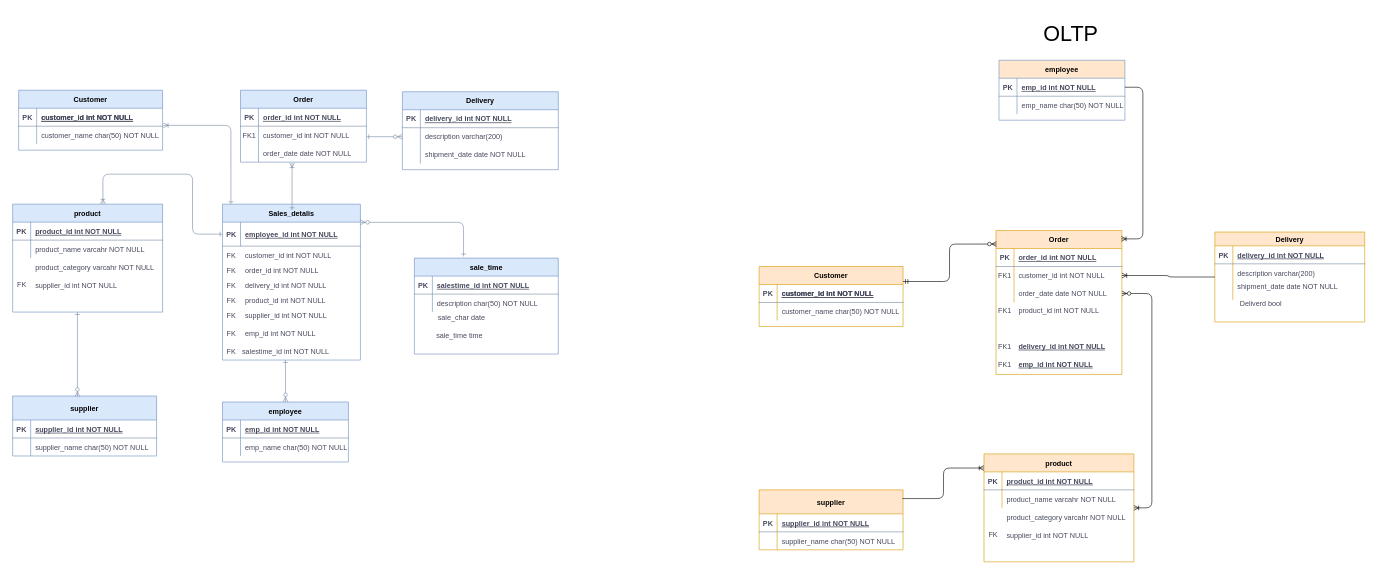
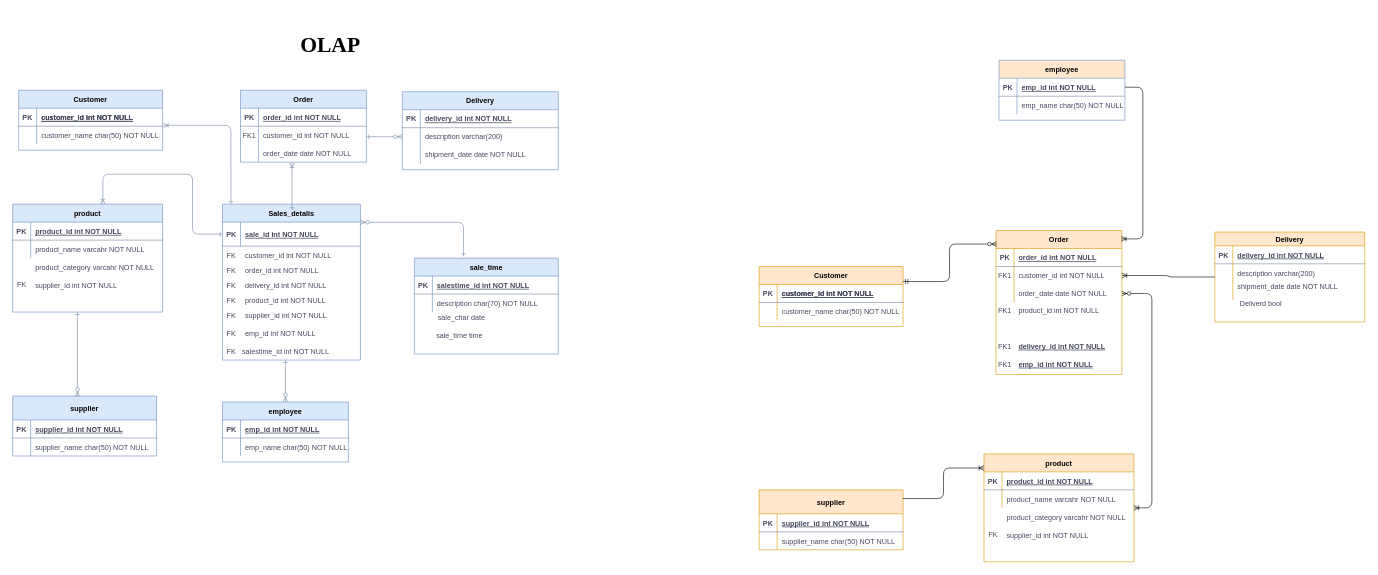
node "OLTP": removed
node "OLAP": added
node "employee_id int NOT NULL": label "employee_id int NOT NULL" -> "sale_id int NOT NULL"
node "description char(50) NOT NULL": label "description char(50) NOT NULL" -> "description char(70) NOT NULL"
